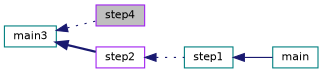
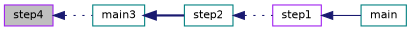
edge "step4" -> "main3": reversed
node "step2": color purple -> teal
node "step1": color teal -> purple
